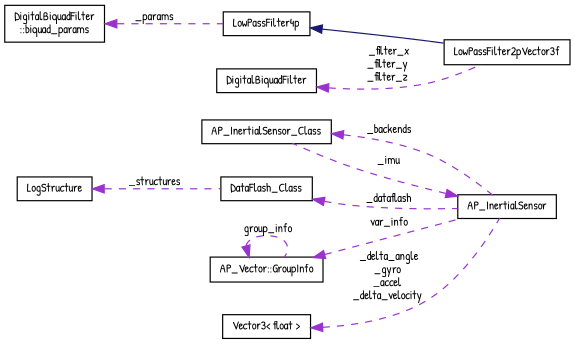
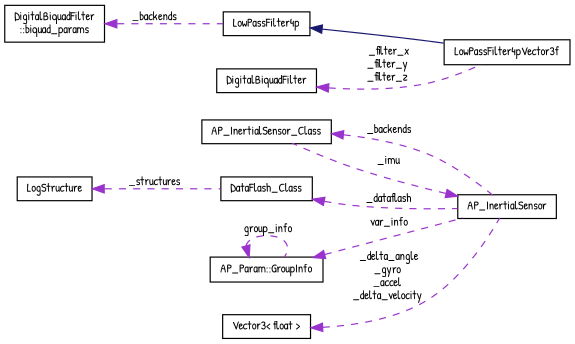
edge "LowPassFilter4p" -> "DigitalBiquadFilter ::biquad_params": label " _params" -> " _backends"
node "LowPassFilter2pVector3f": label "LowPassFilter2pVector3f" -> "LowPassFilter4pVector3f"
node "AP_Vector::GroupInfo": label "AP_Vector::GroupInfo" -> "AP_Param::GroupInfo"
